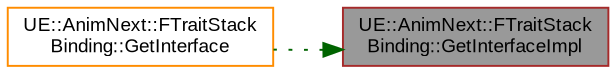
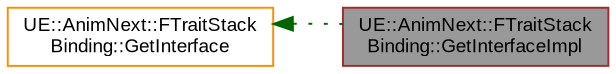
edge "UE::AnimNext::FTraitStack Binding::GetInterface" -> "UE::AnimNext::FTraitStack Binding::GetInterfaceImpl": reversed
